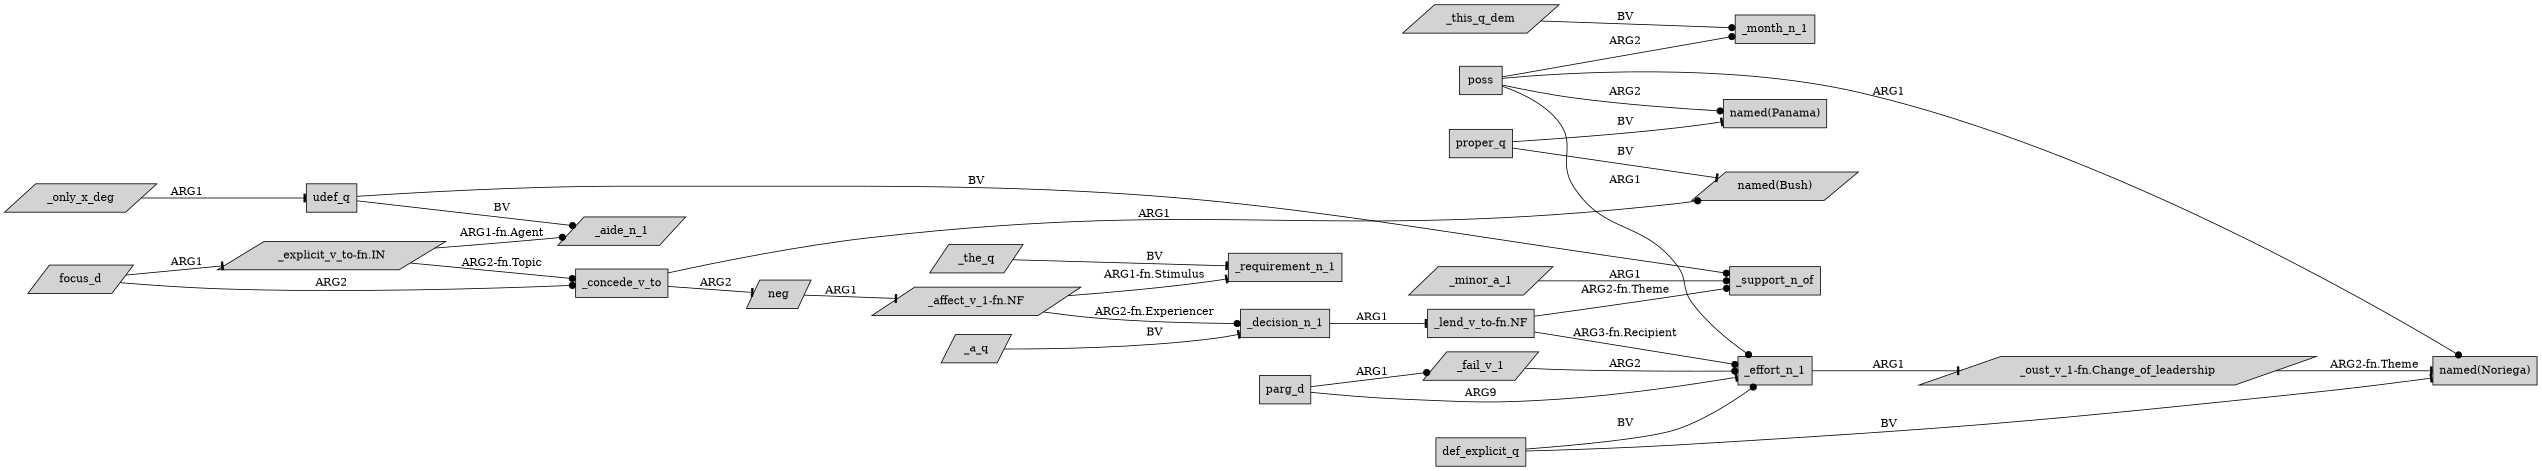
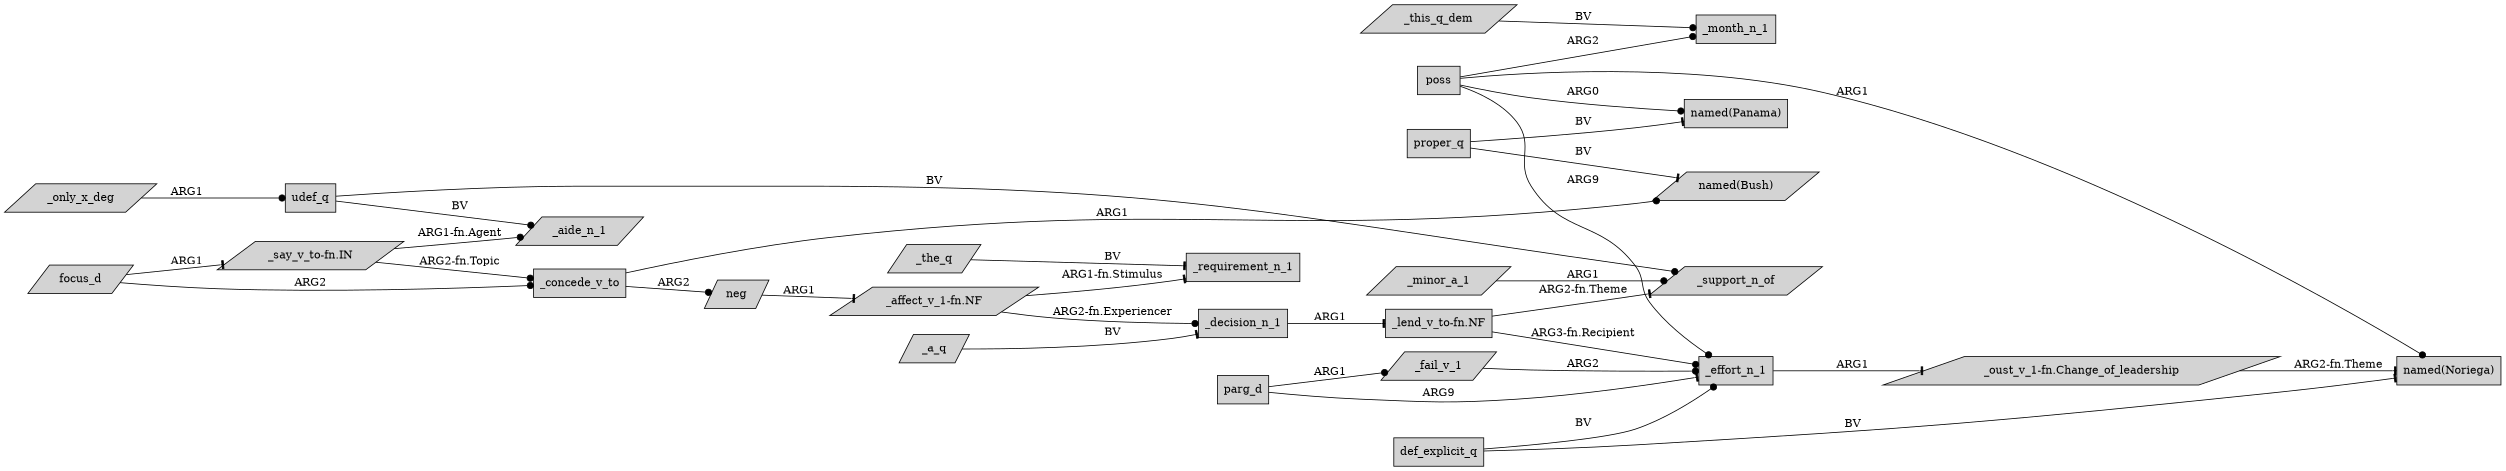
edge "poss" -> "named(Panama)": label "ARG2" -> "ARG0"
edge "poss" -> "_effort_n_1": label "ARG1" -> "ARG9"
edge "_only_x_deg" -> "udef_q": arrowhead tee -> dot
node "_explicit_v_to-fn.IN": label "_explicit_v_to-fn.IN" -> "_say_v_to-fn.IN"
node "_support_n_of": shape box -> parallelogram
edge "_concede_v_to" -> "neg": arrowhead tee -> dot
edge "_lend_v_to-fn.NF" -> "_support_n_of": arrowhead dot -> tee
